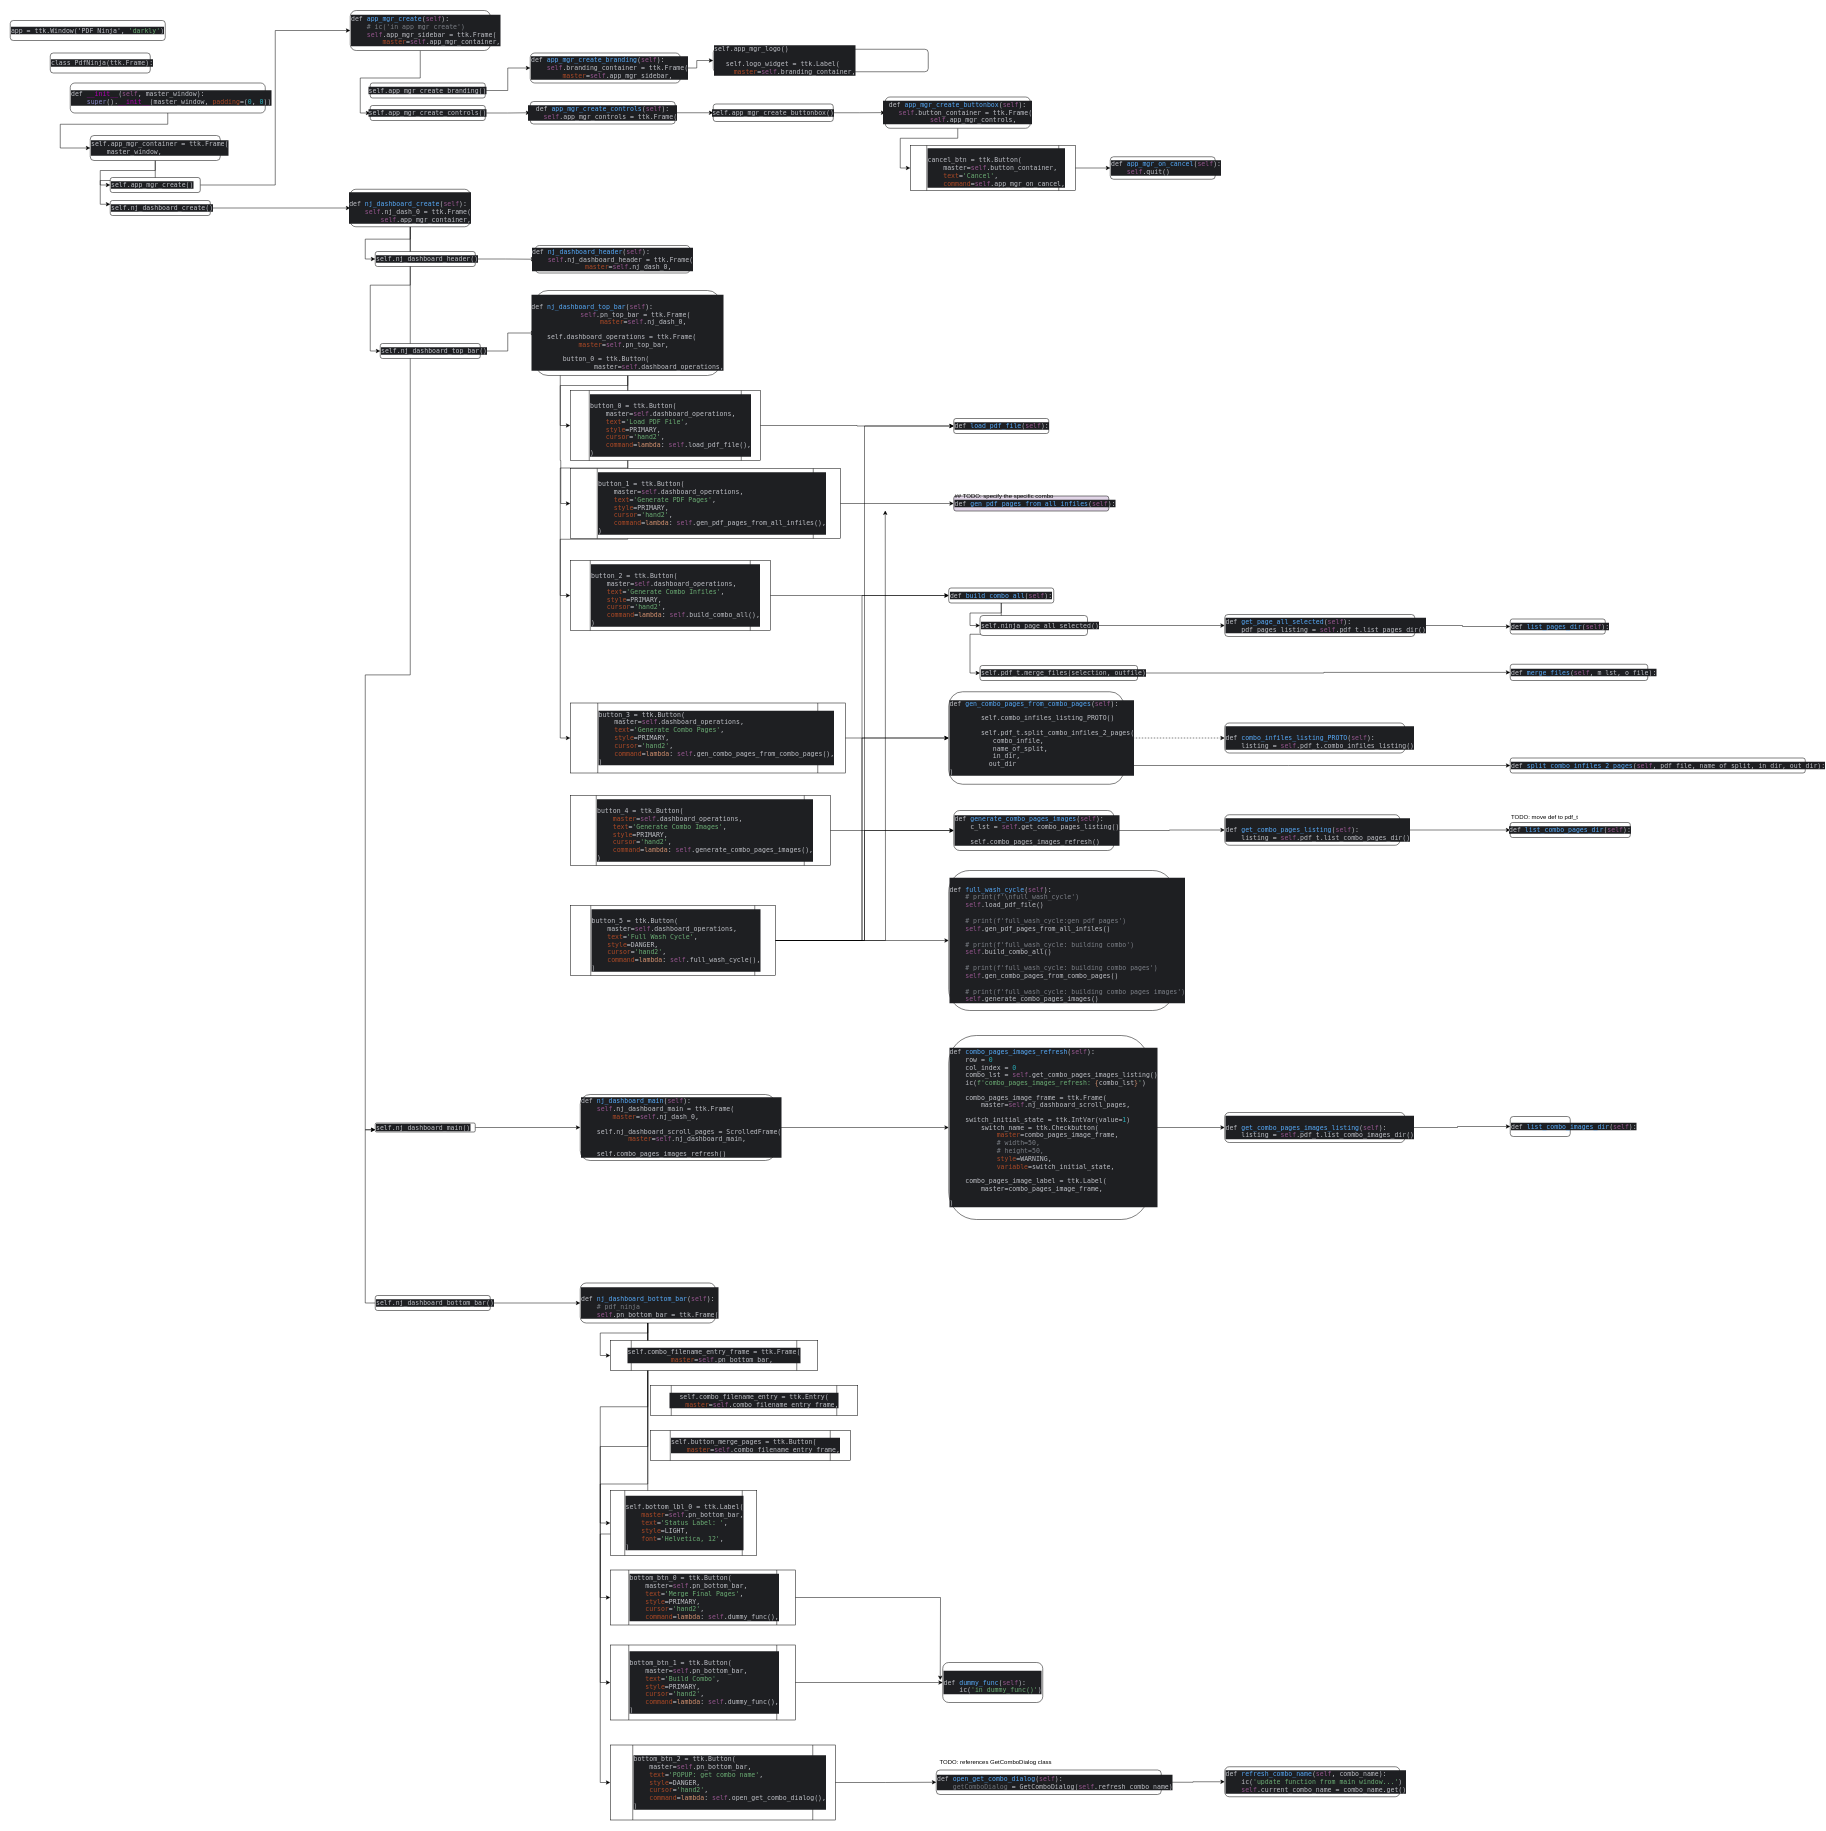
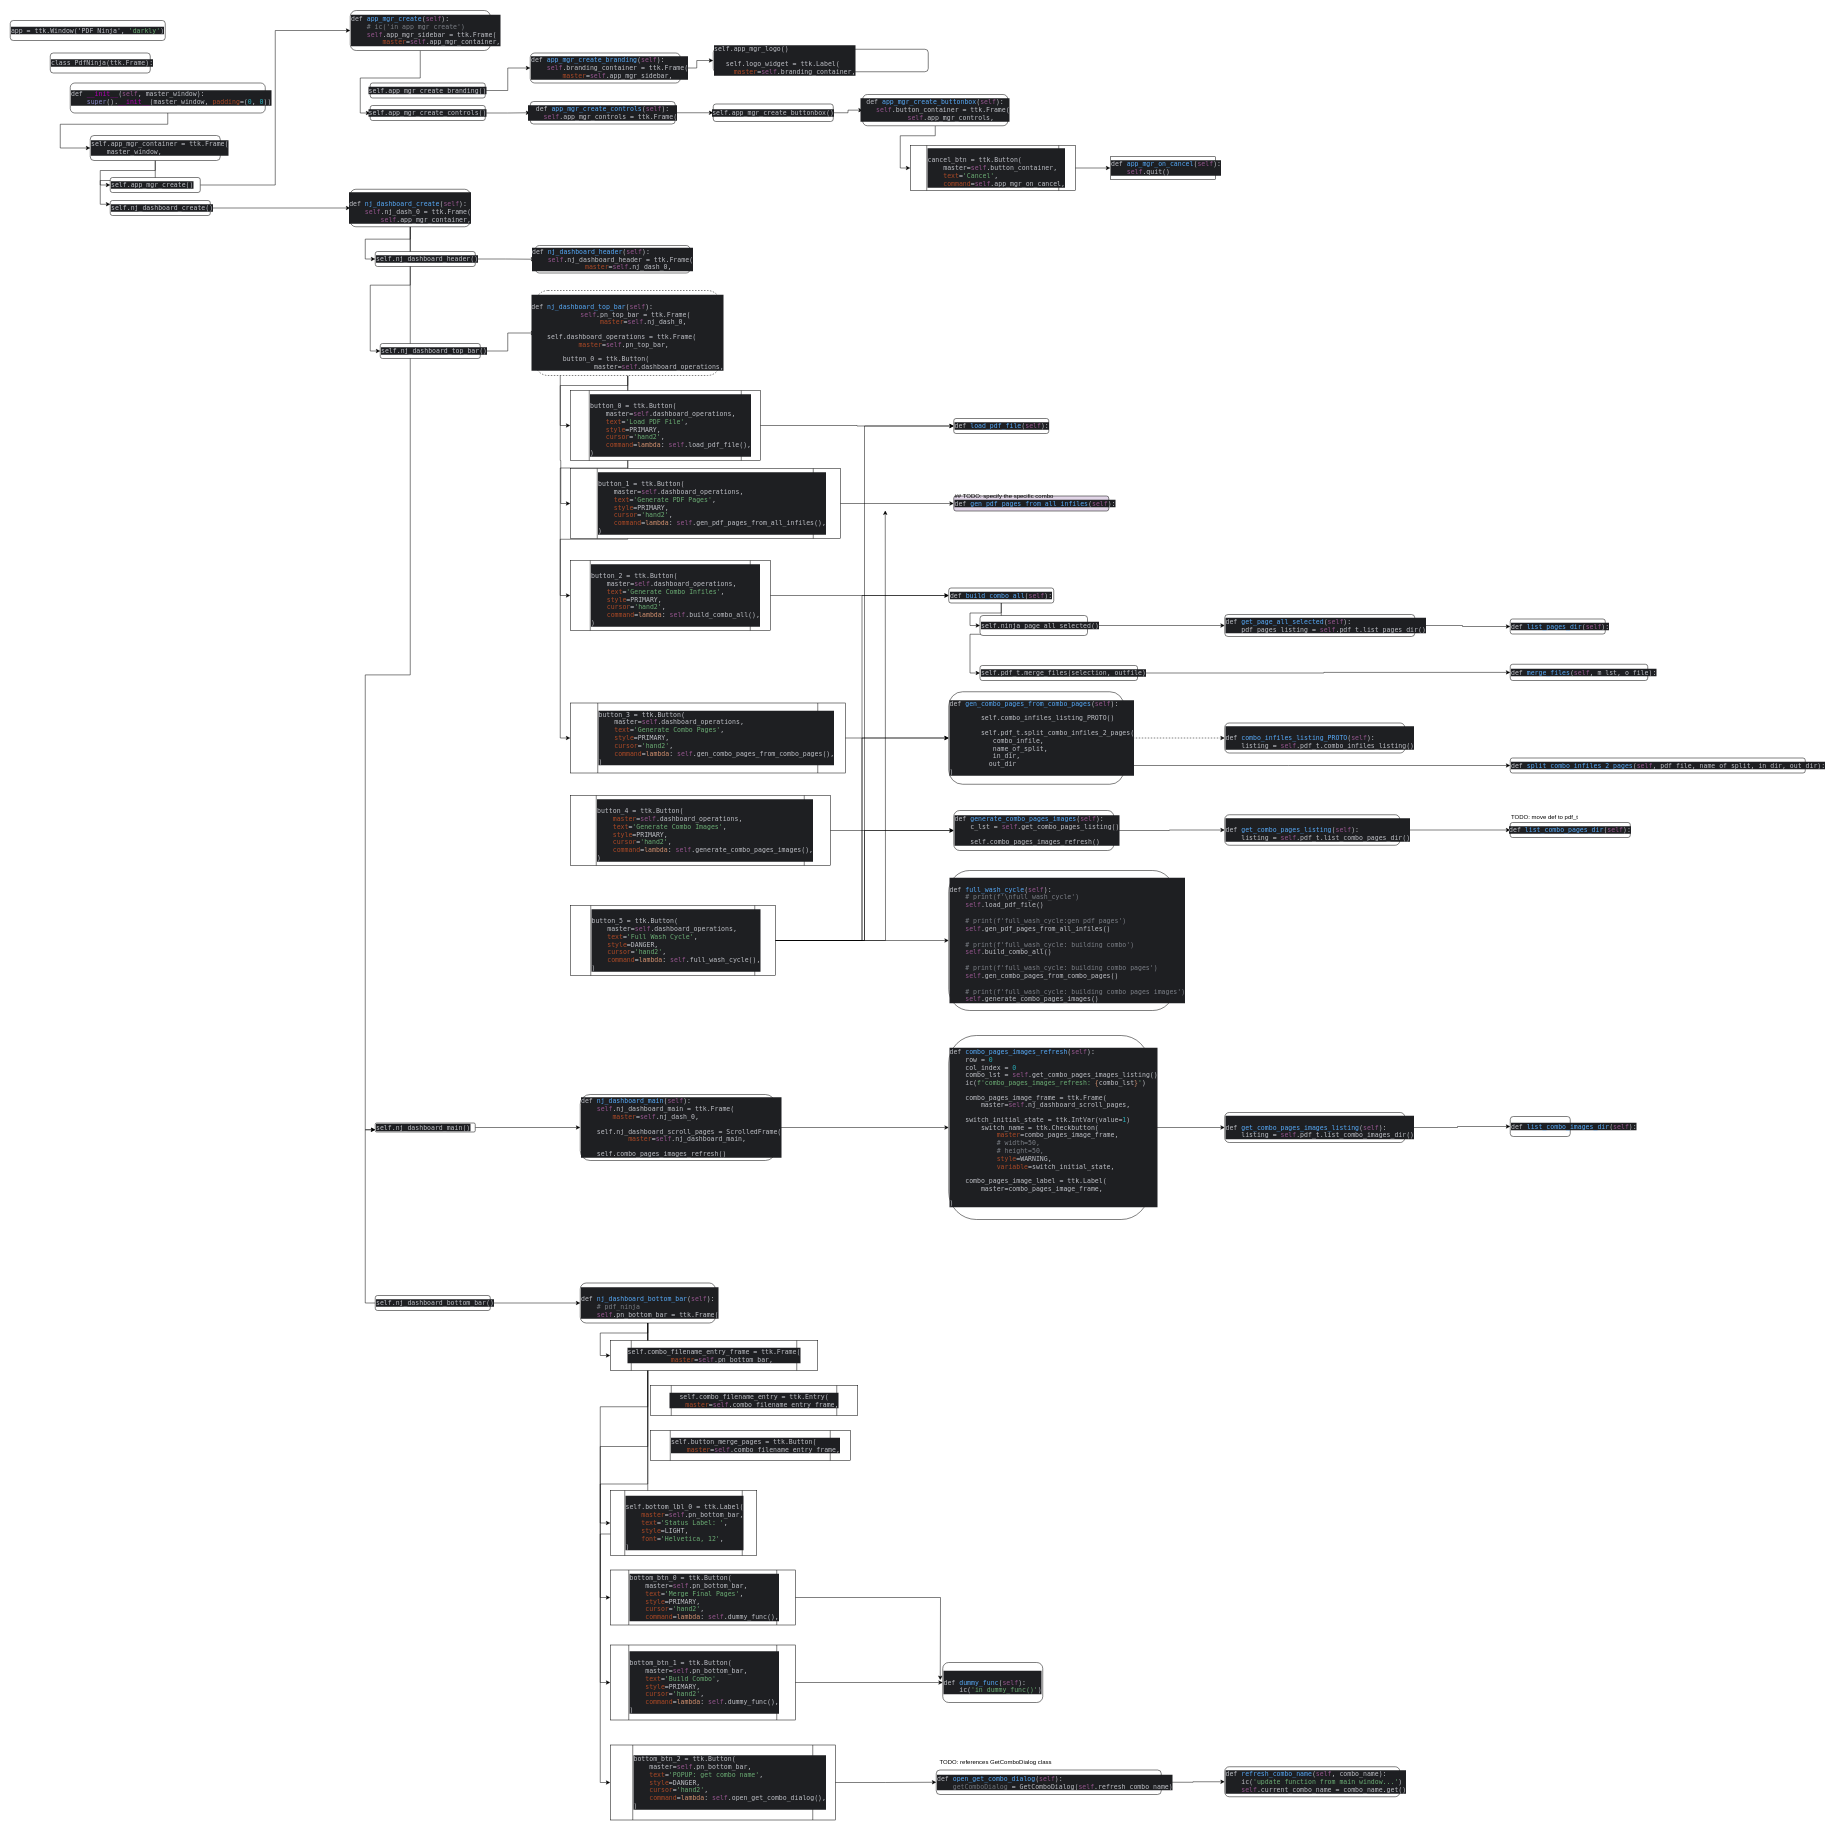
node "def app_mgr_create_buttonbox(self): self.button_container = ttk.Frame( self.app_mgr_controls,": moved (958, 112) -> (935, 110)
node "def app_mgr_on_cancel(self): self.quit()": shape rounded rectangle -> rectangle
node "def nj_dashboard_top_bar(self): self.pn_top_bar = ttk.Frame( master=self.nj_dash_0, self.dashboard_operations = ttk.Frame( master=self.pn_top_bar, button_0 = ttk.Button( master=self.dashboard_operations,": style solid -> dashed
